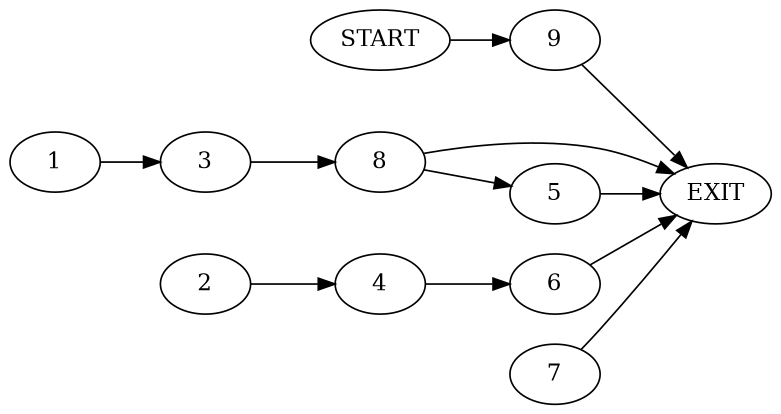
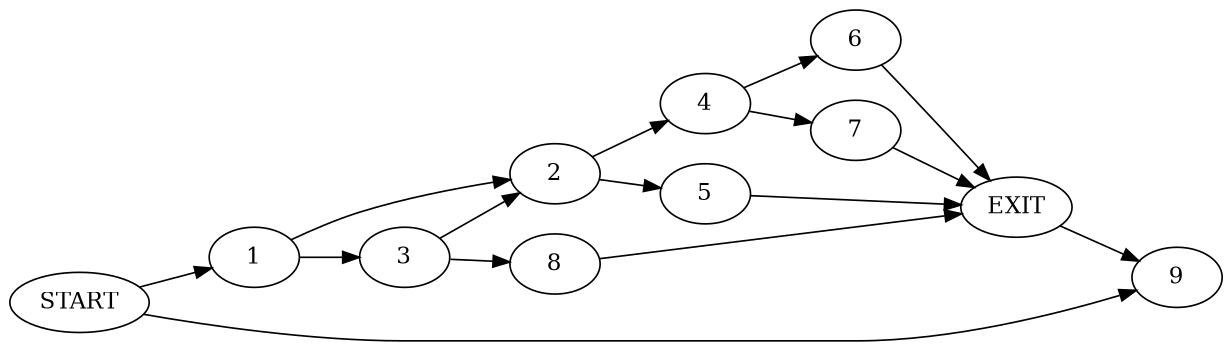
edge "9" -> "EXIT": reversed
edge "4" -> "7": added
edge "8" -> "5": now "2" -> "5"
edge "1" -> "2": added
edge "3" -> "2": added
edge "START" -> "1": added
